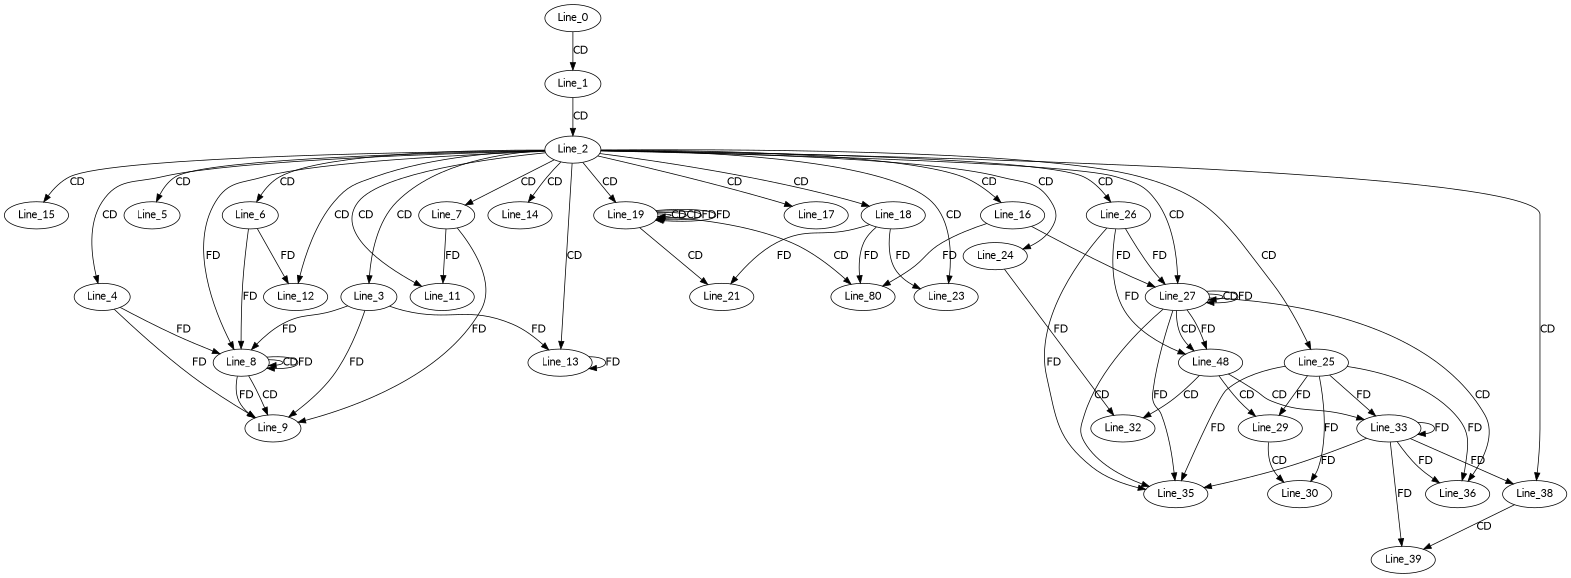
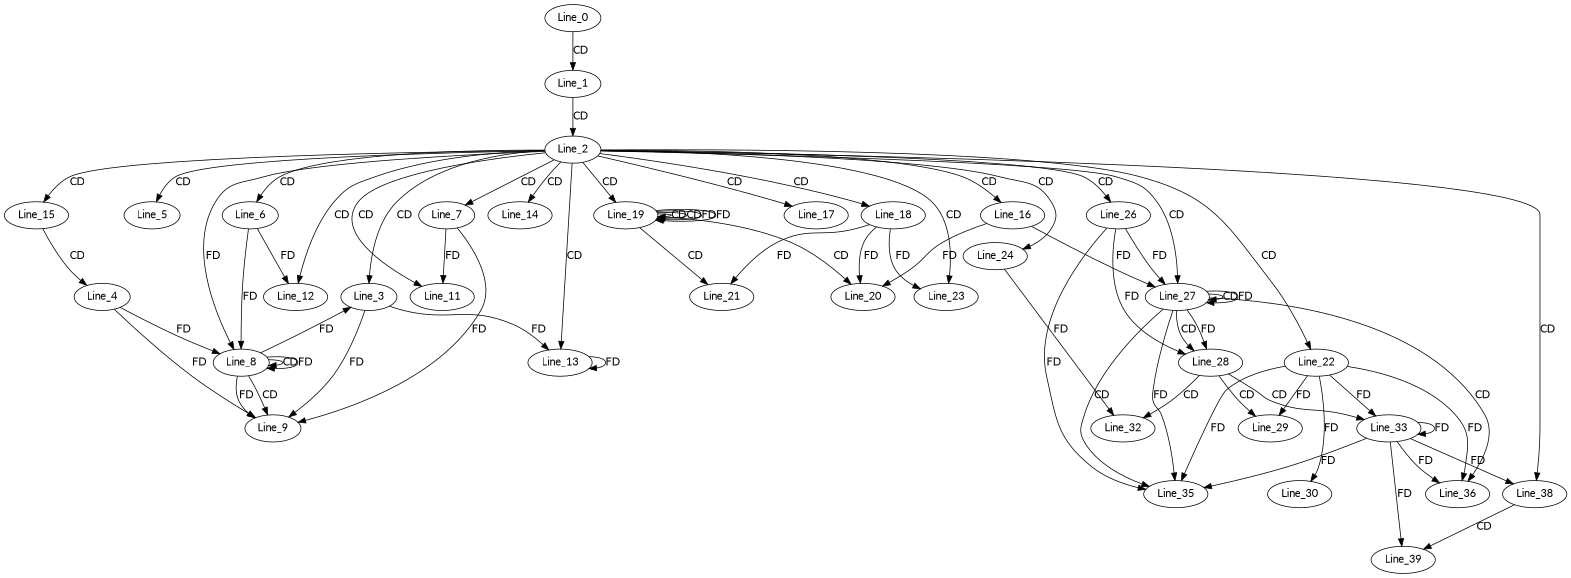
edge "Line_2" -> "Line_4": now "Line_15" -> "Line_4"
node "Line_80": label "Line_80" -> "Line_20"
edge "Line_3" -> "Line_8": reversed
node "Line_48": label "Line_48" -> "Line_28"
node "Line_25": label "Line_25" -> "Line_22"
edge "Line_29" -> "Line_30": removed, label "CD"
